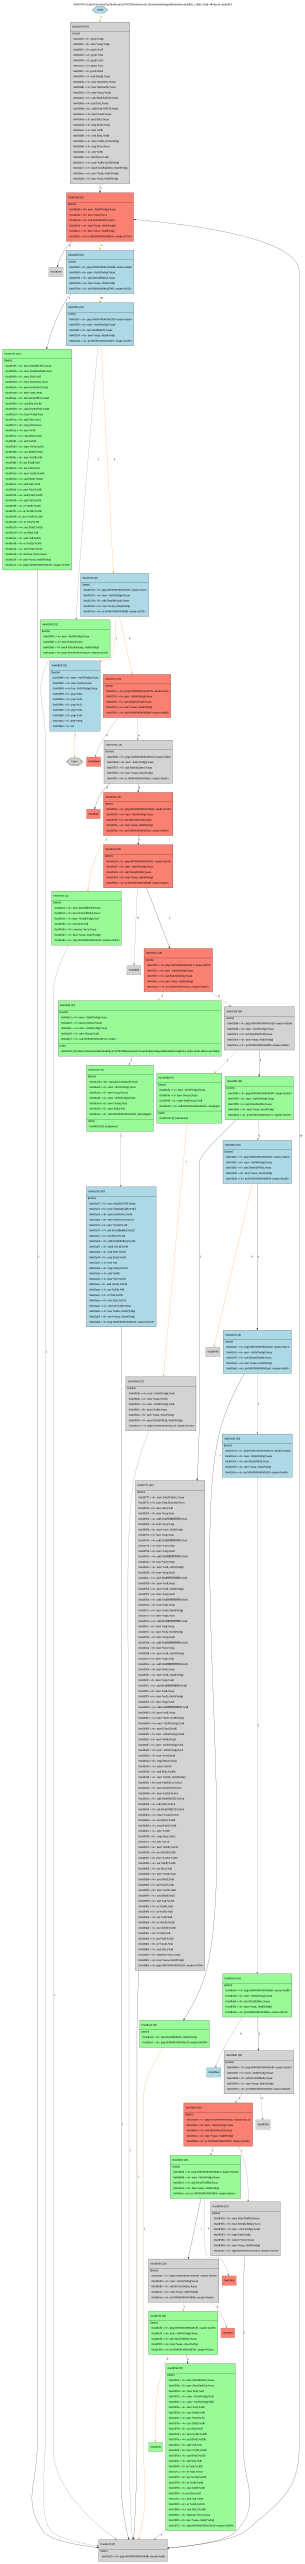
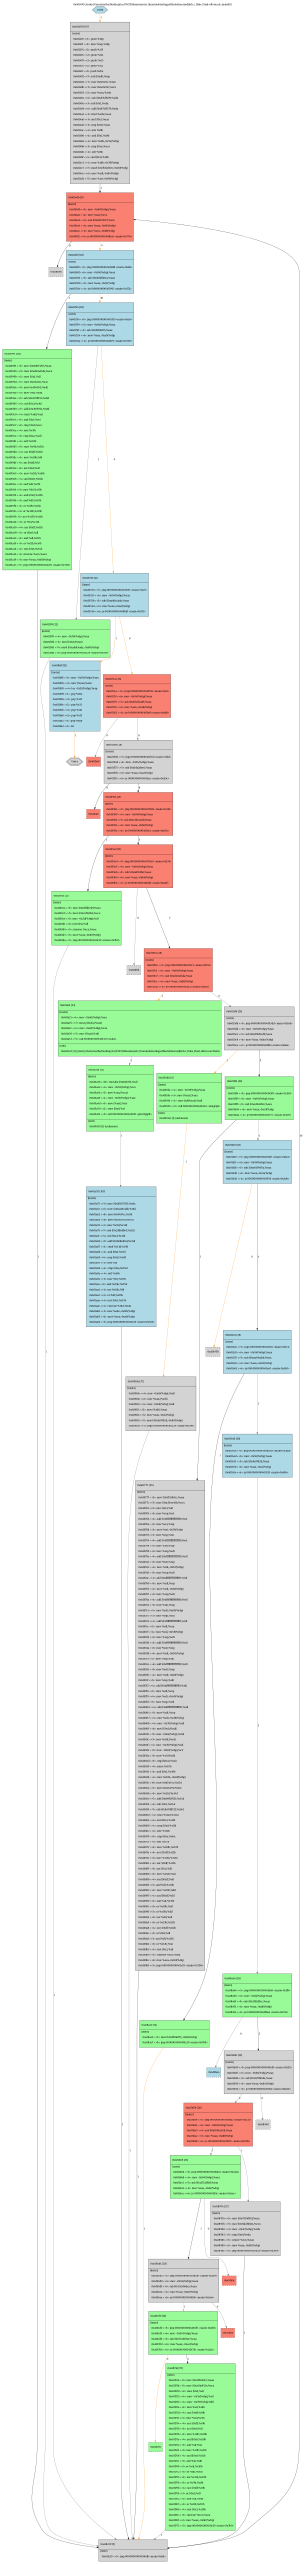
edge "0x401584 [28]" -> "0x4018c4 [27]": color darkorange -> black
